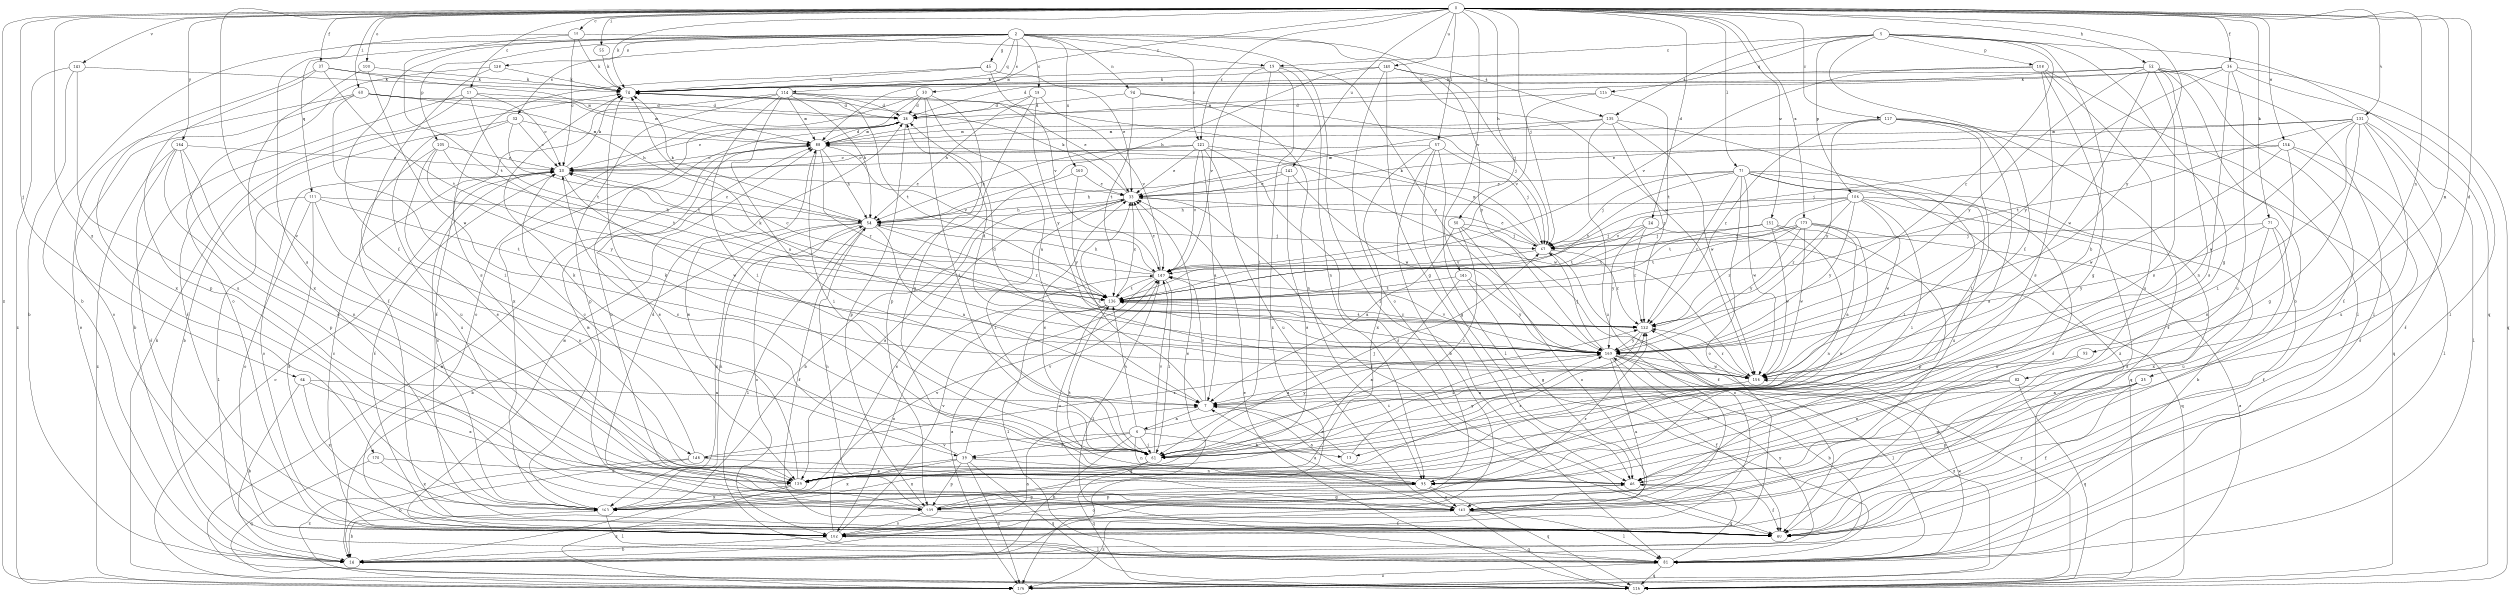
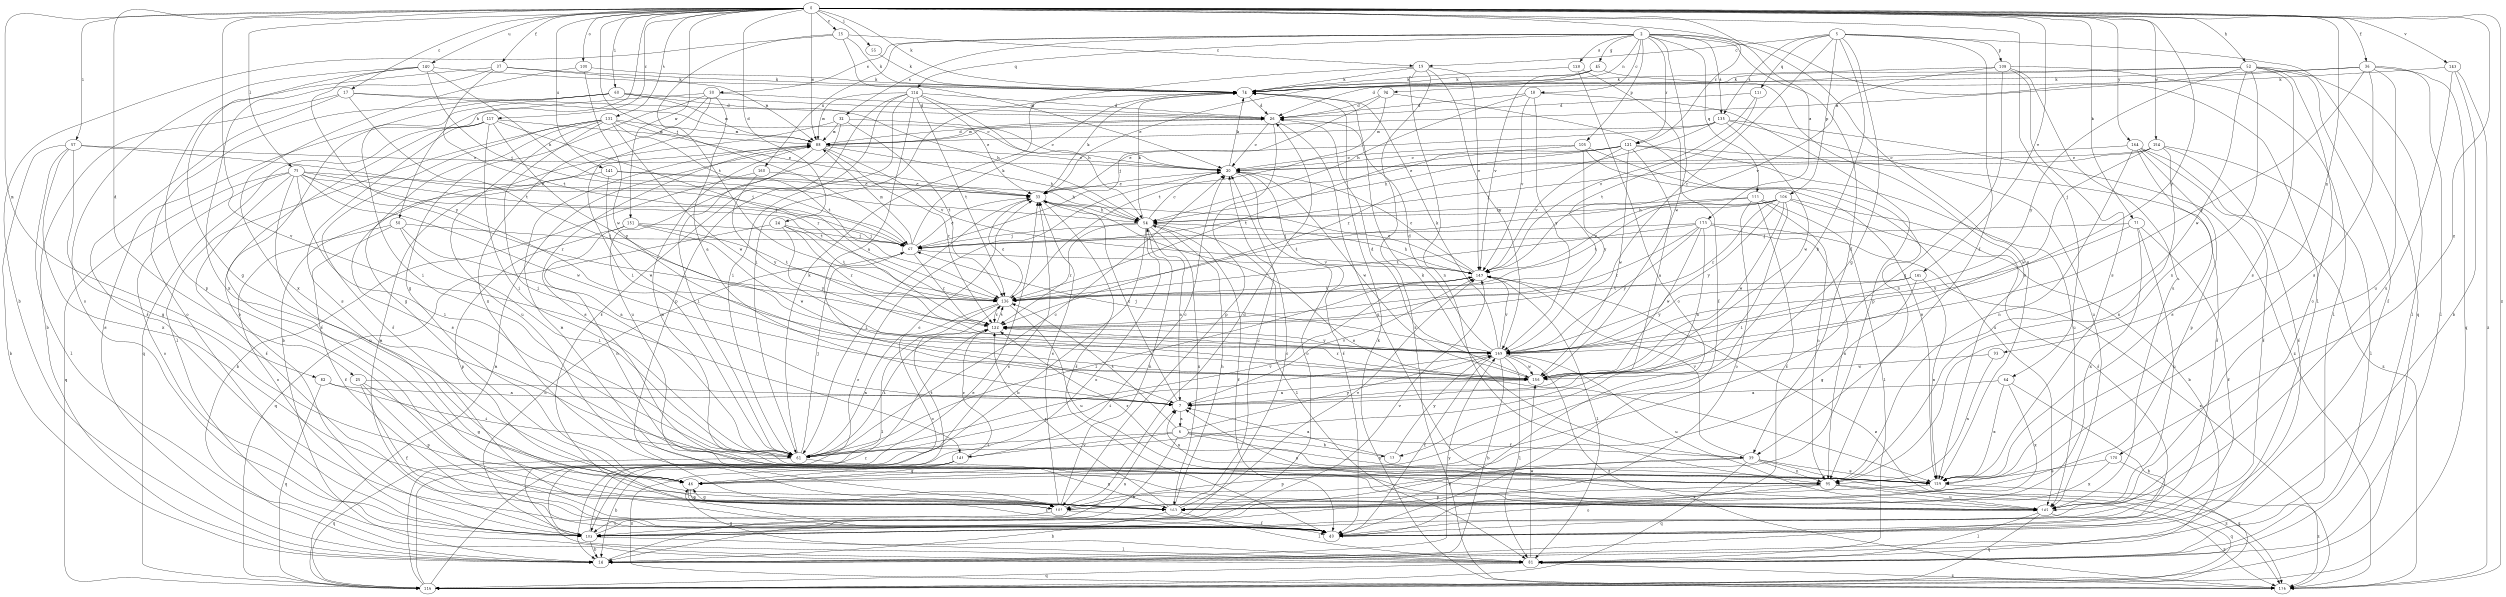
edge "141" -> "169": now "141" -> "156"
